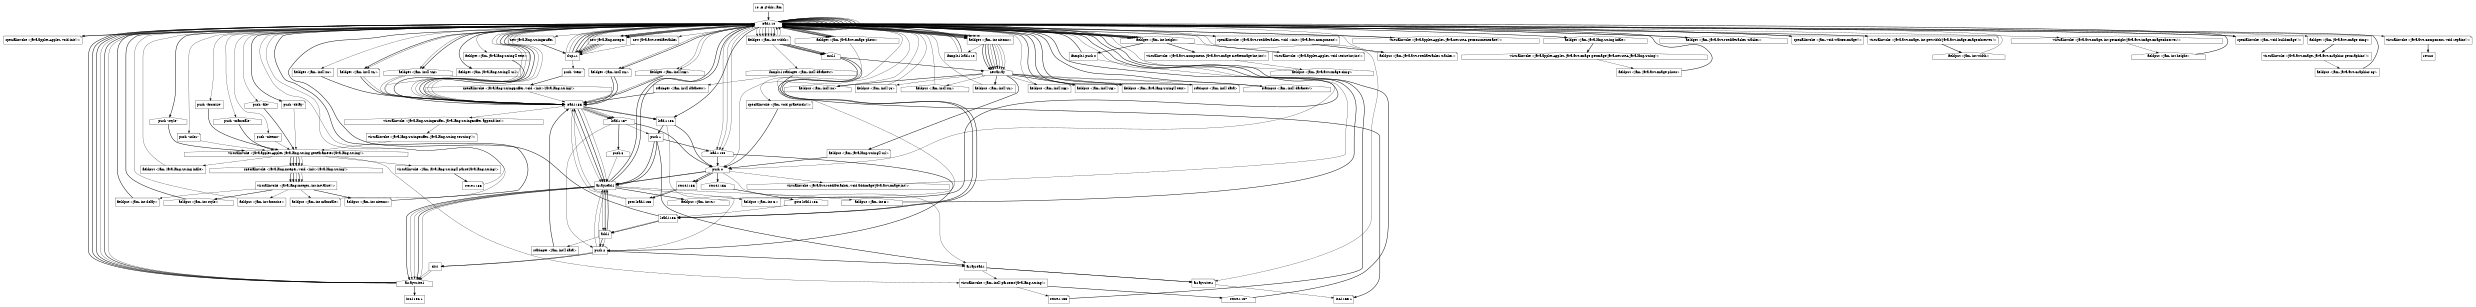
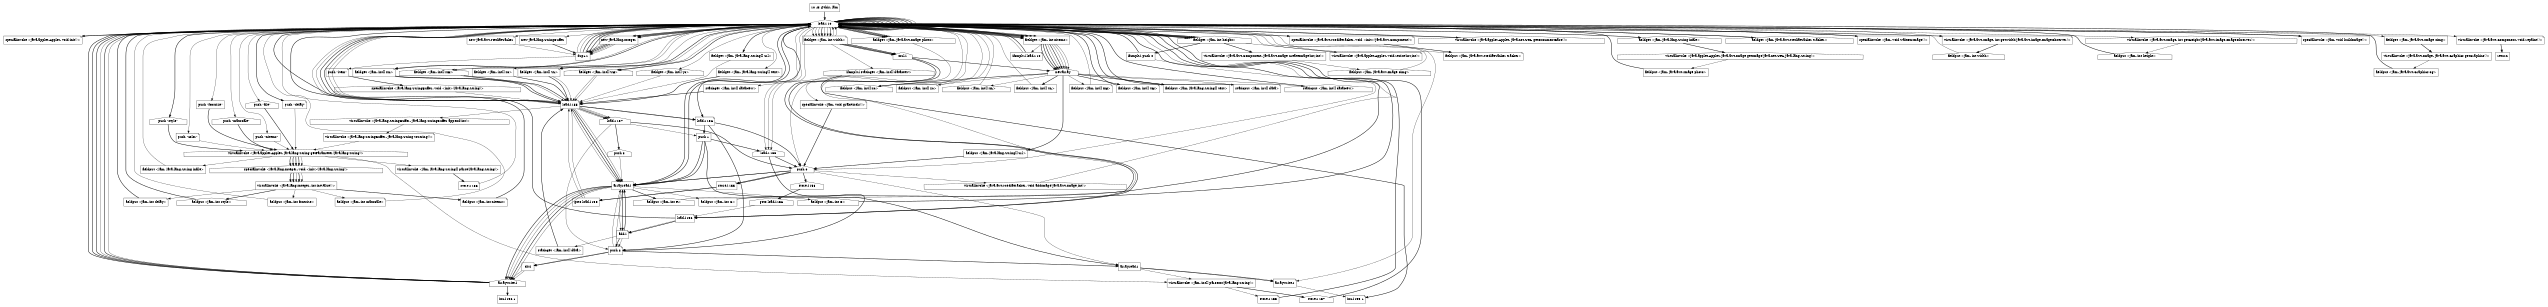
node "fieldget <jam: int[] yc>": added
edge "load.r r56" -> "push 2": style solid -> bold
